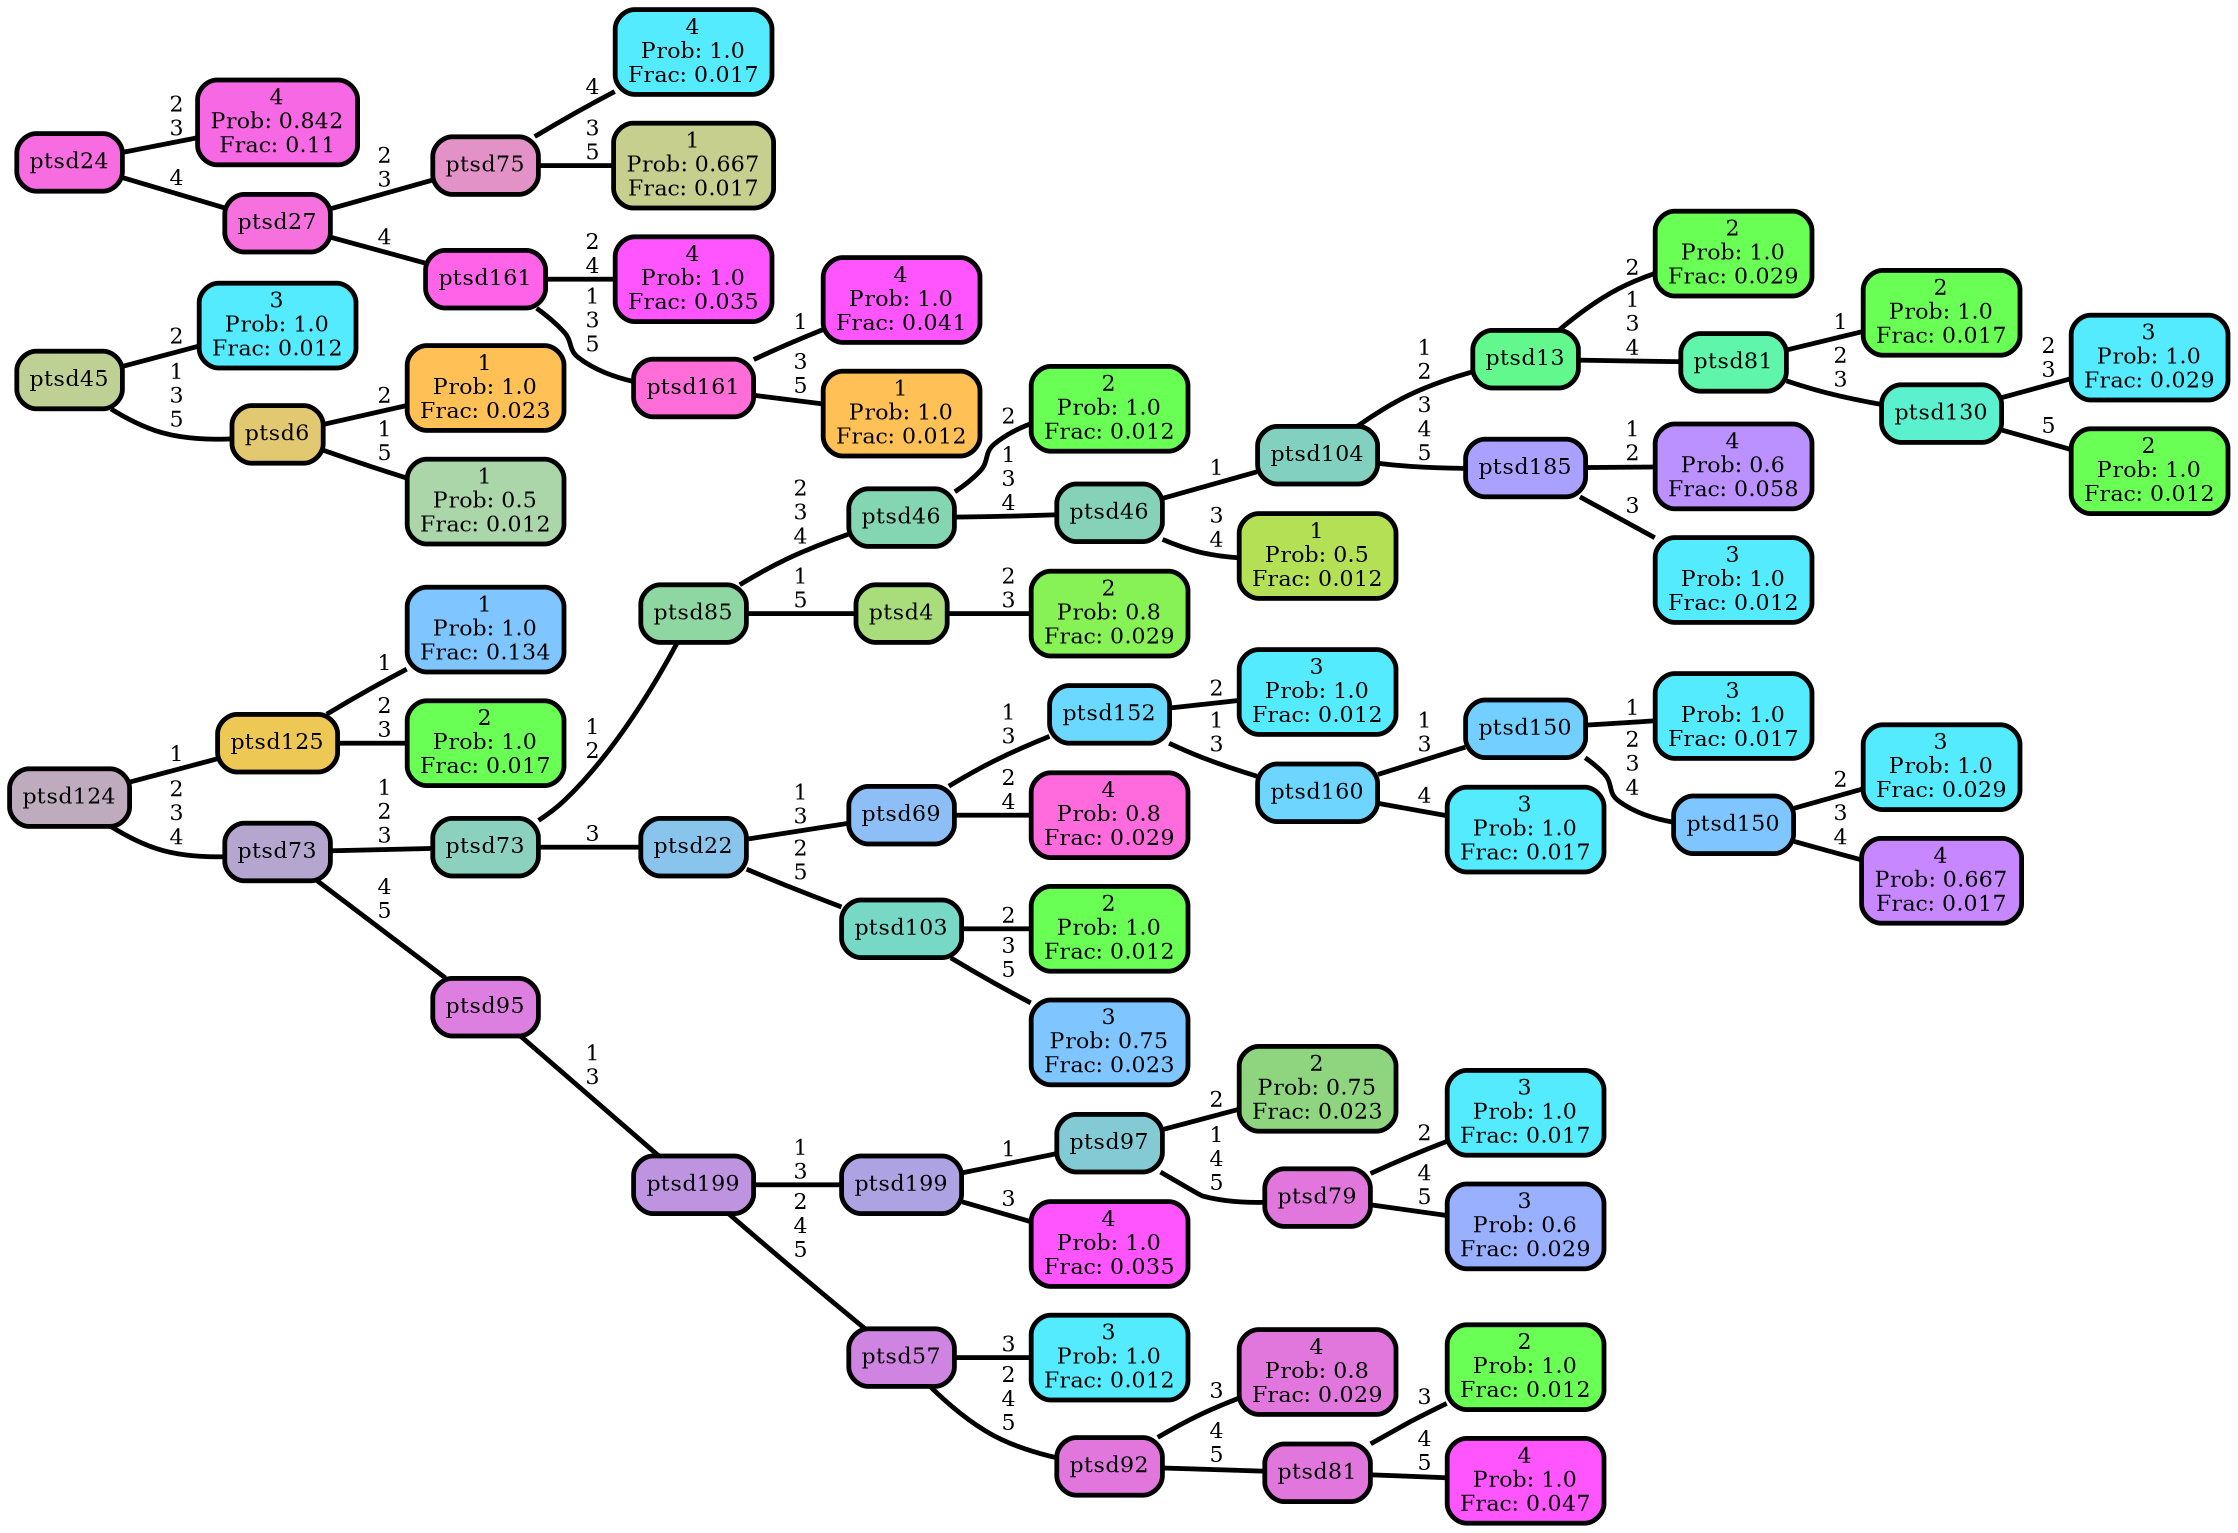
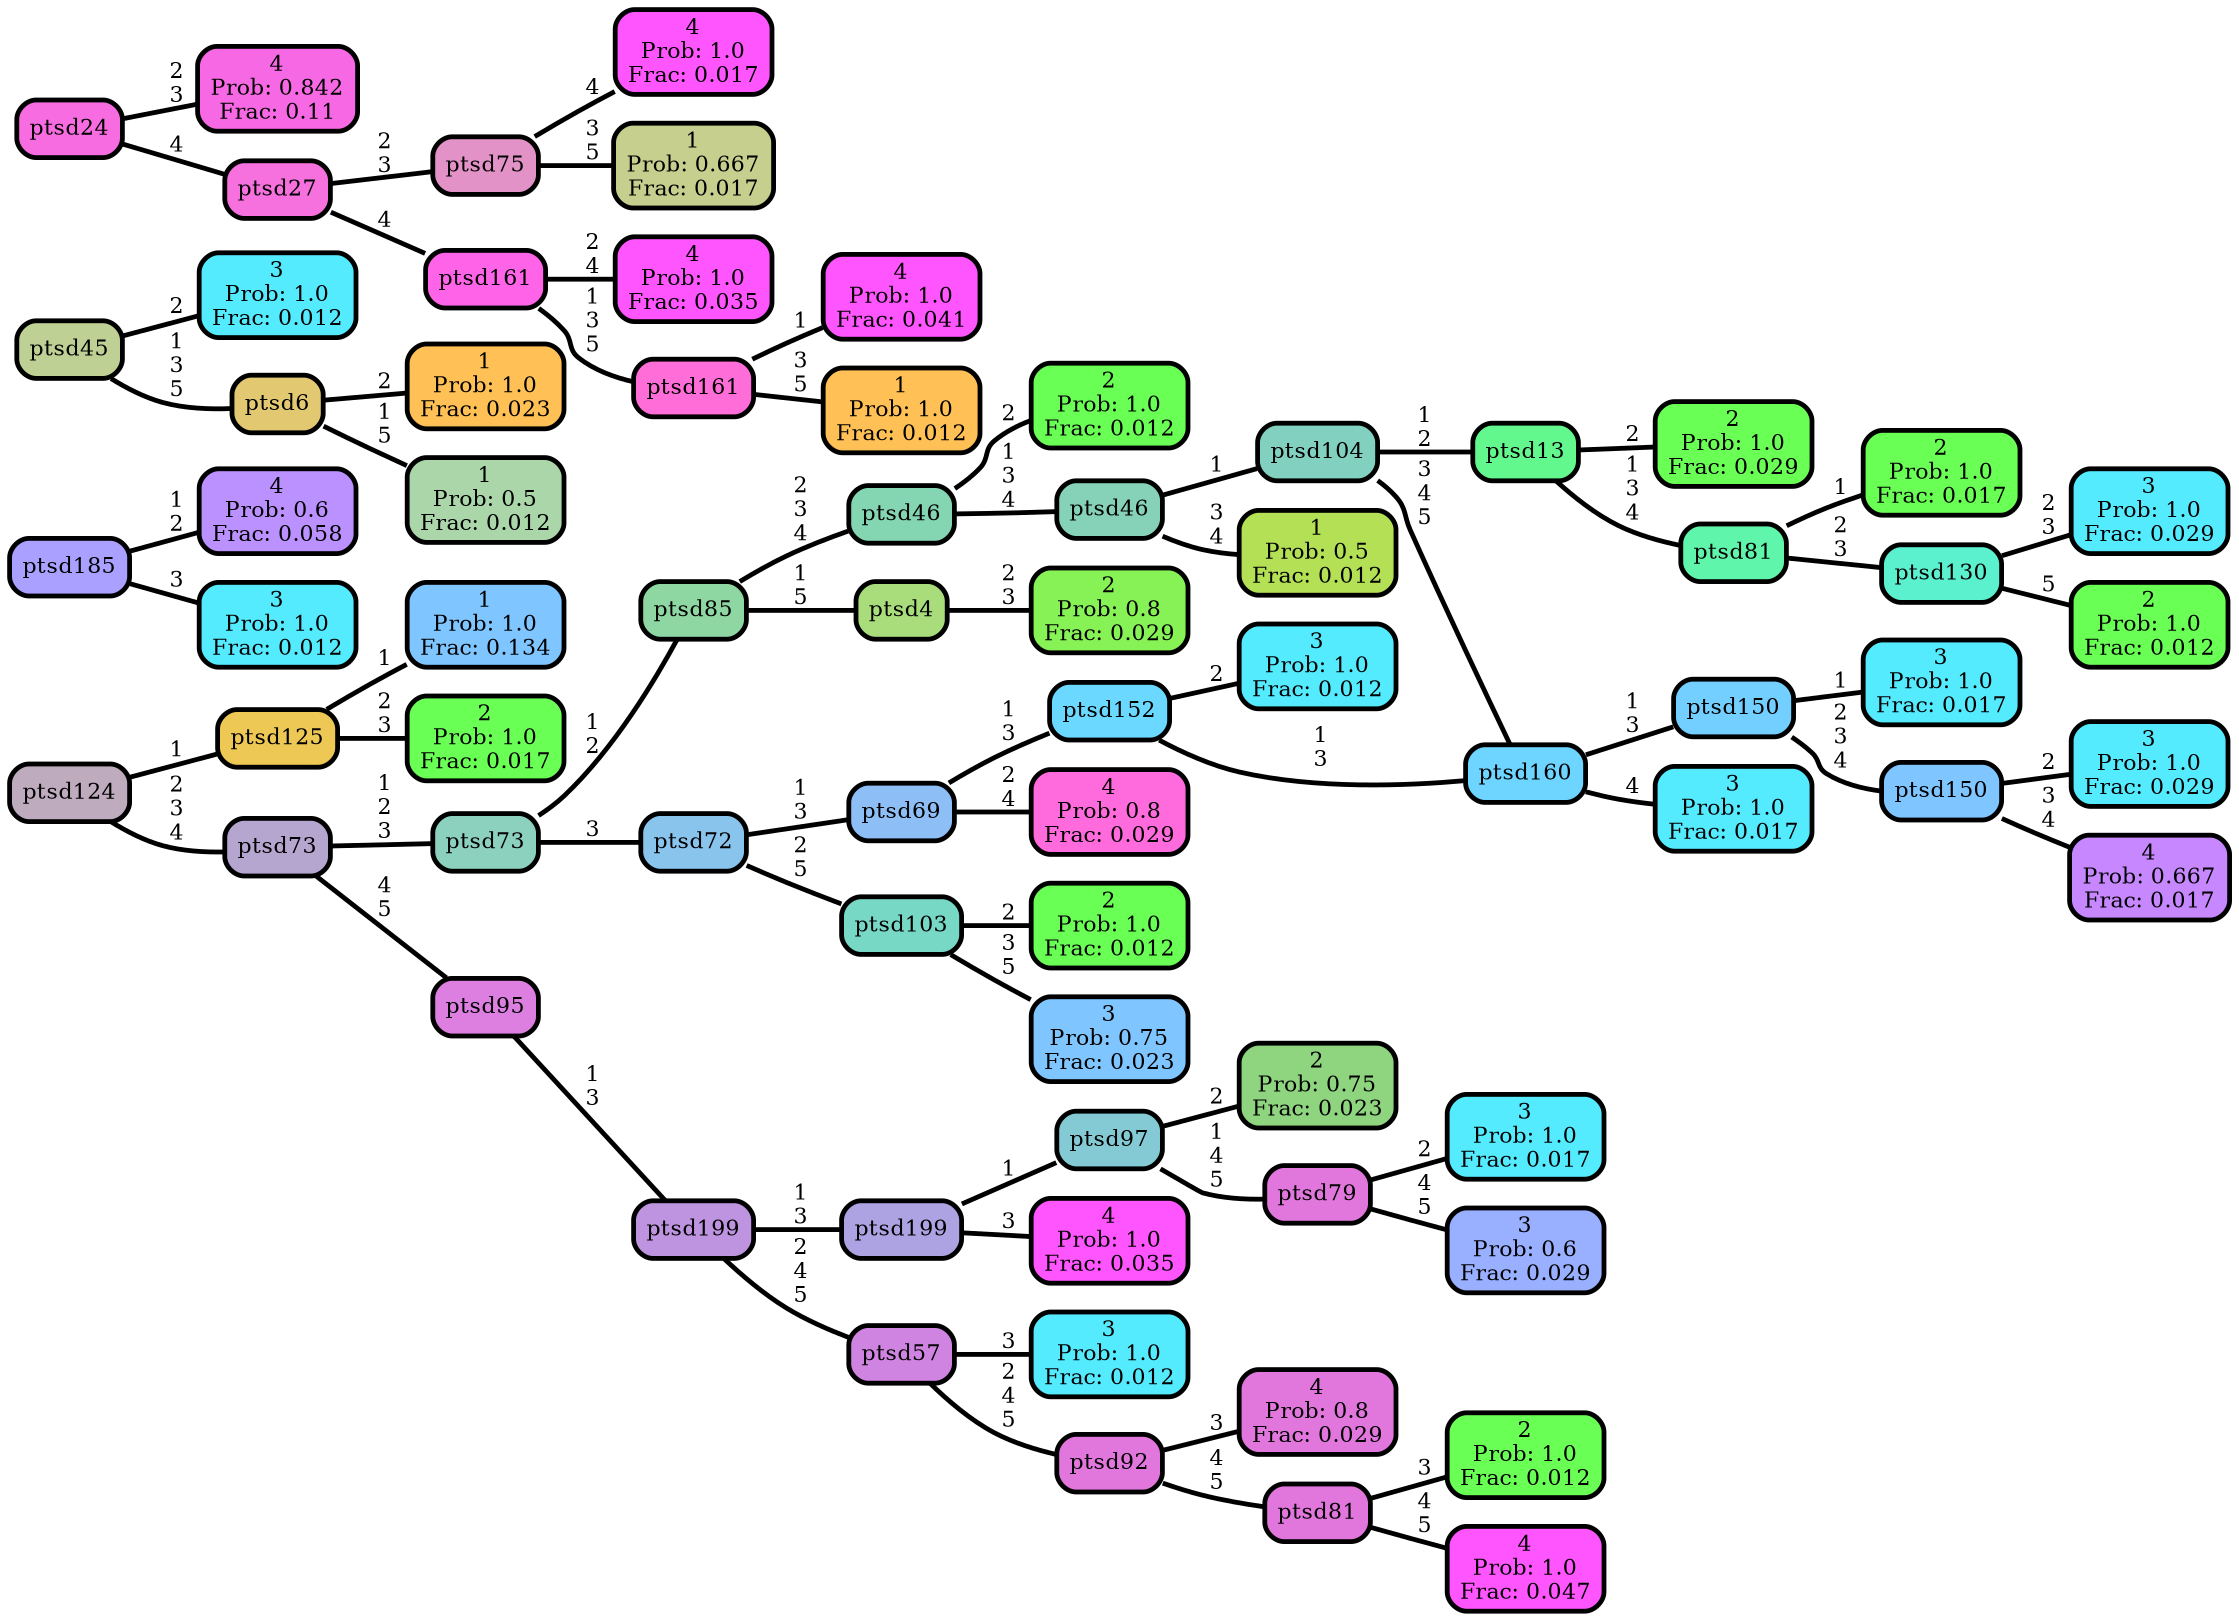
node "4 Prob: 1.0 Frac: 0.017": fillcolor #55ebff -> #ff55ff
edge "ptsd104" -- "ptsd185": now "ptsd104" -- "ptsd160"
node "ptsd22": label "ptsd22" -> "ptsd72"
